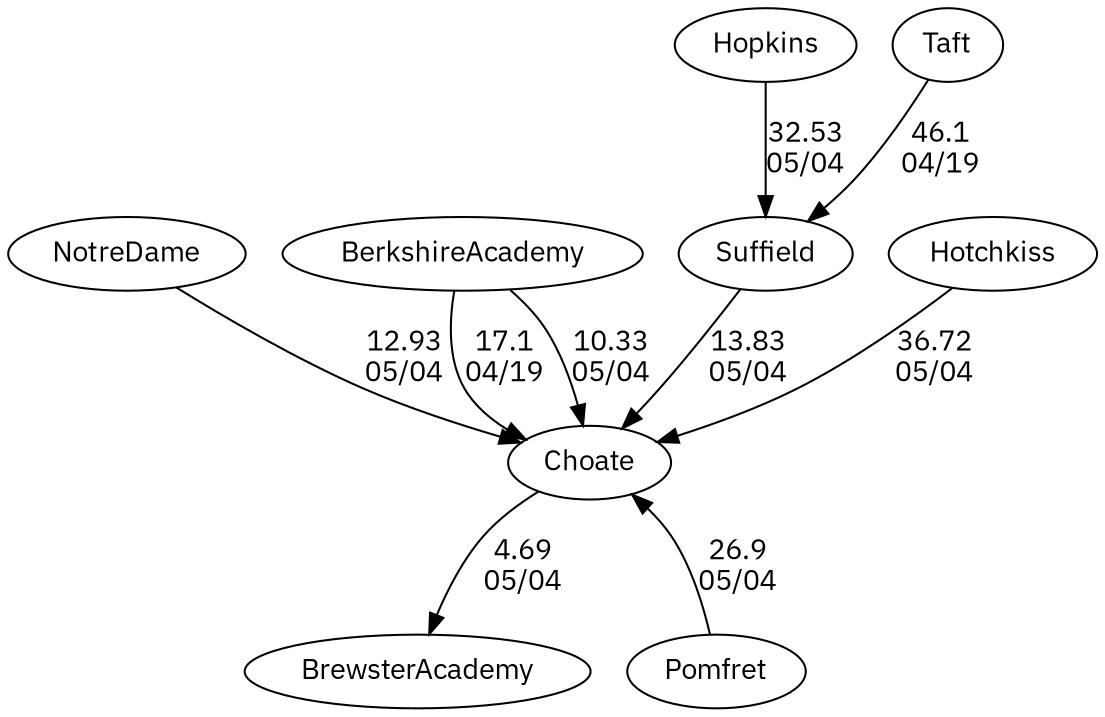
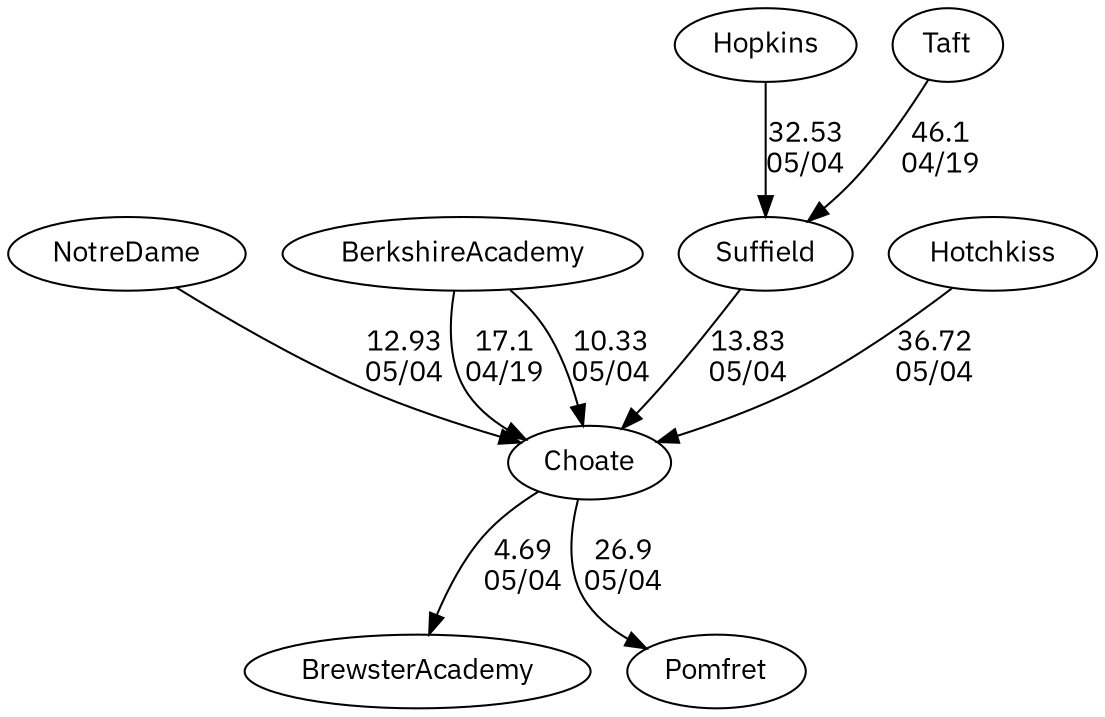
edge "Pomfret" -> "Choate": reversed
